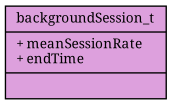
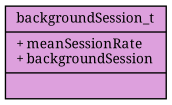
node "backgroundSession_t": text "+ endTime" -> "+ backgroundSession"
